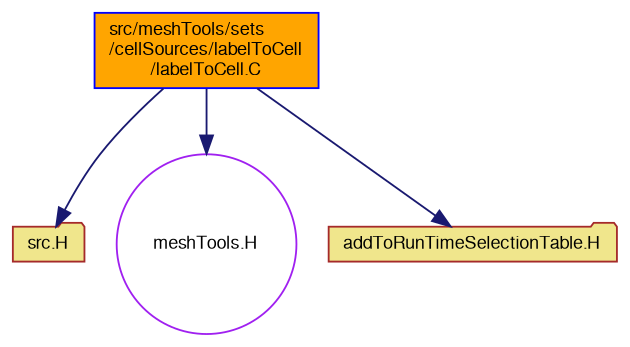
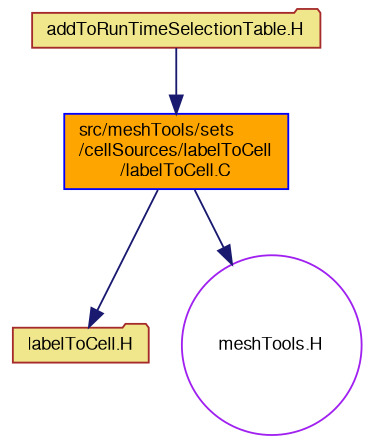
edge "src/meshTools/sets /cellSources/labelToCell /labelToCell.C" -> "addToRunTimeSelectionTable.H": reversed
node "src.H": label "src.H" -> "labelToCell.H"
